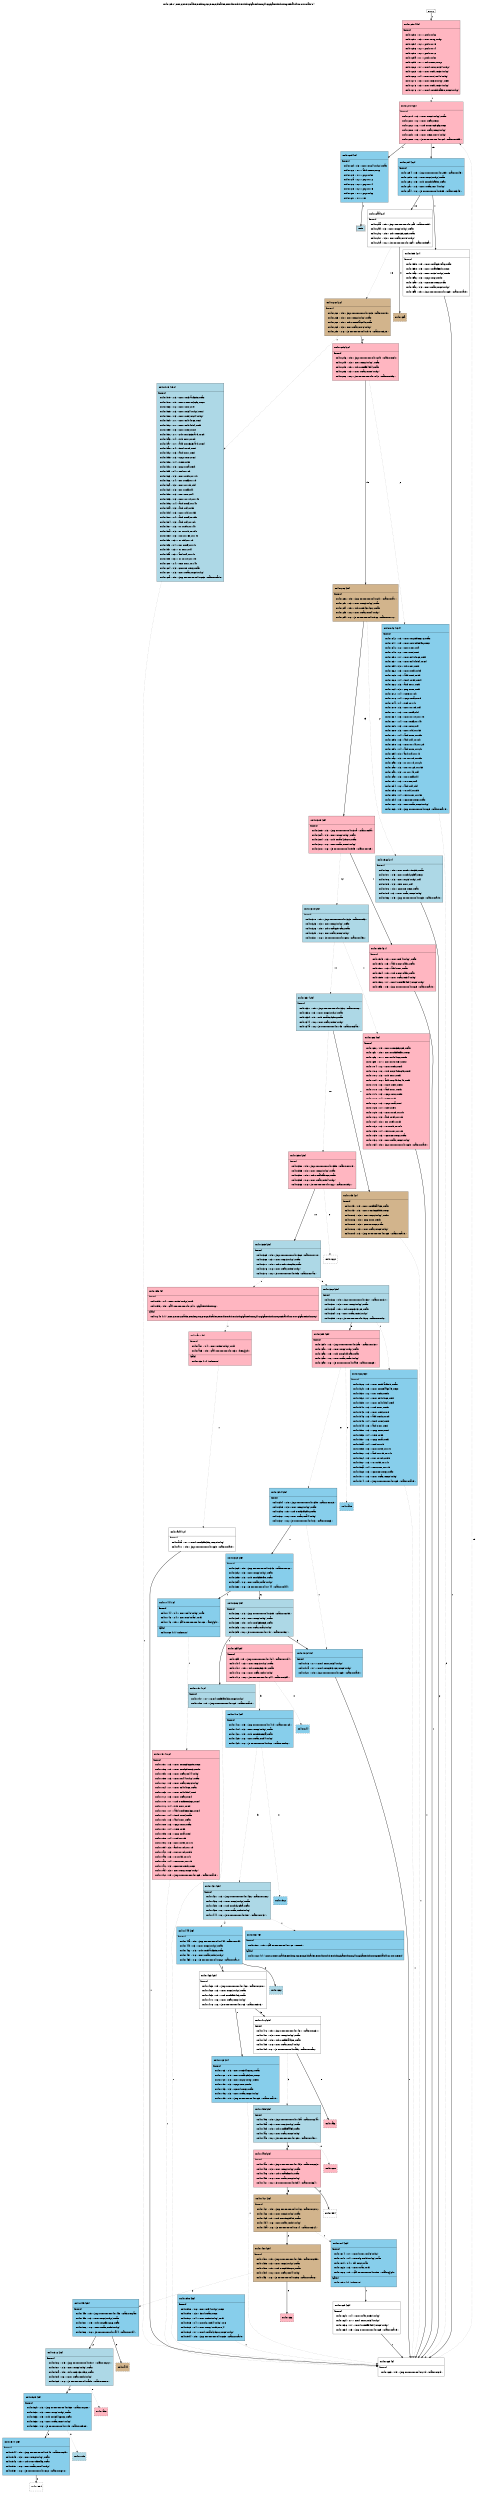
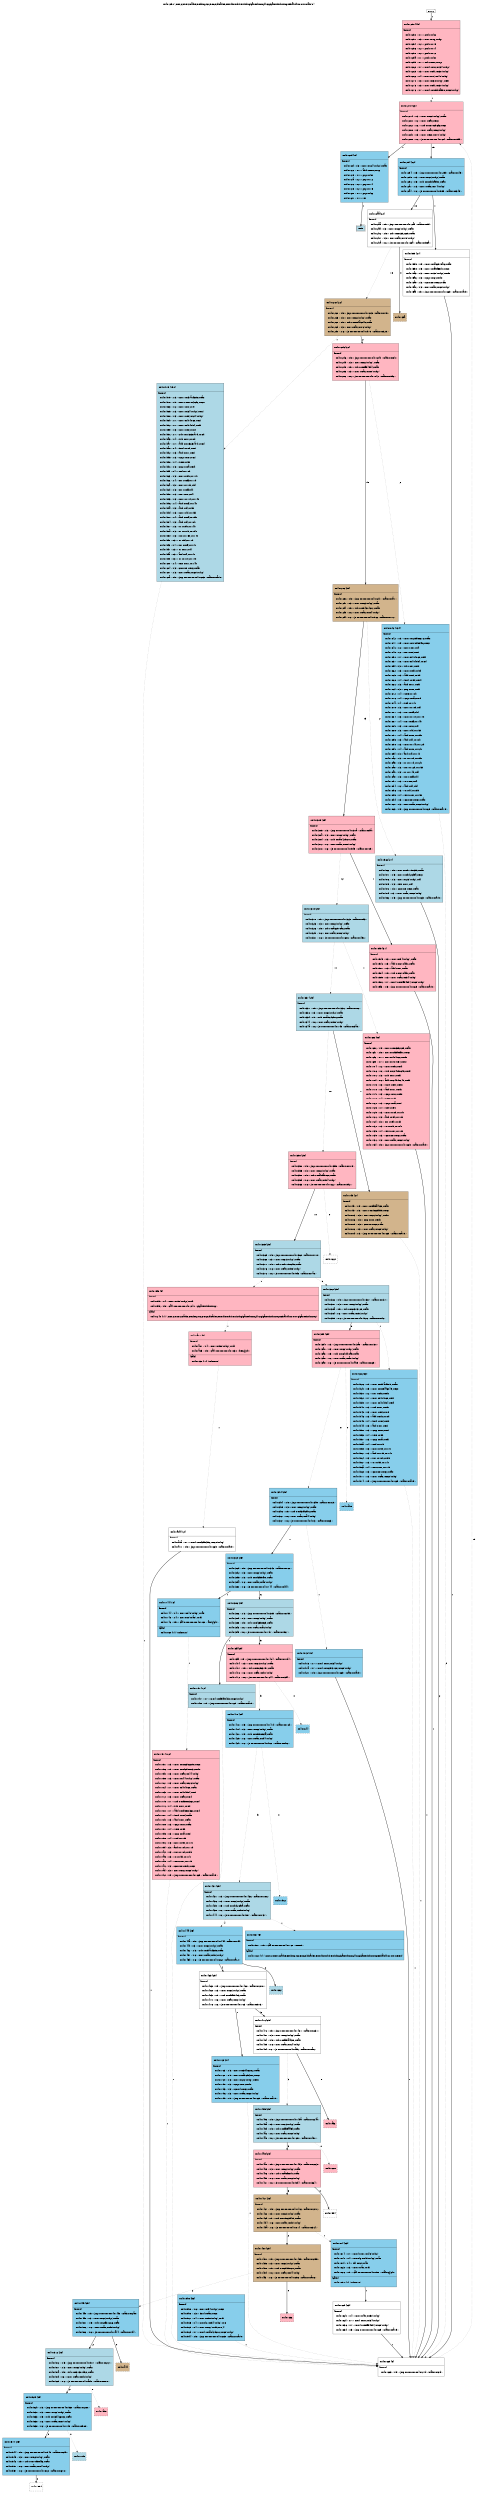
edge "0x4013e6 [25]" -> "0x401b13 [19]": now "0x4013e6 [25]" -> "0x4013ff [25]"
